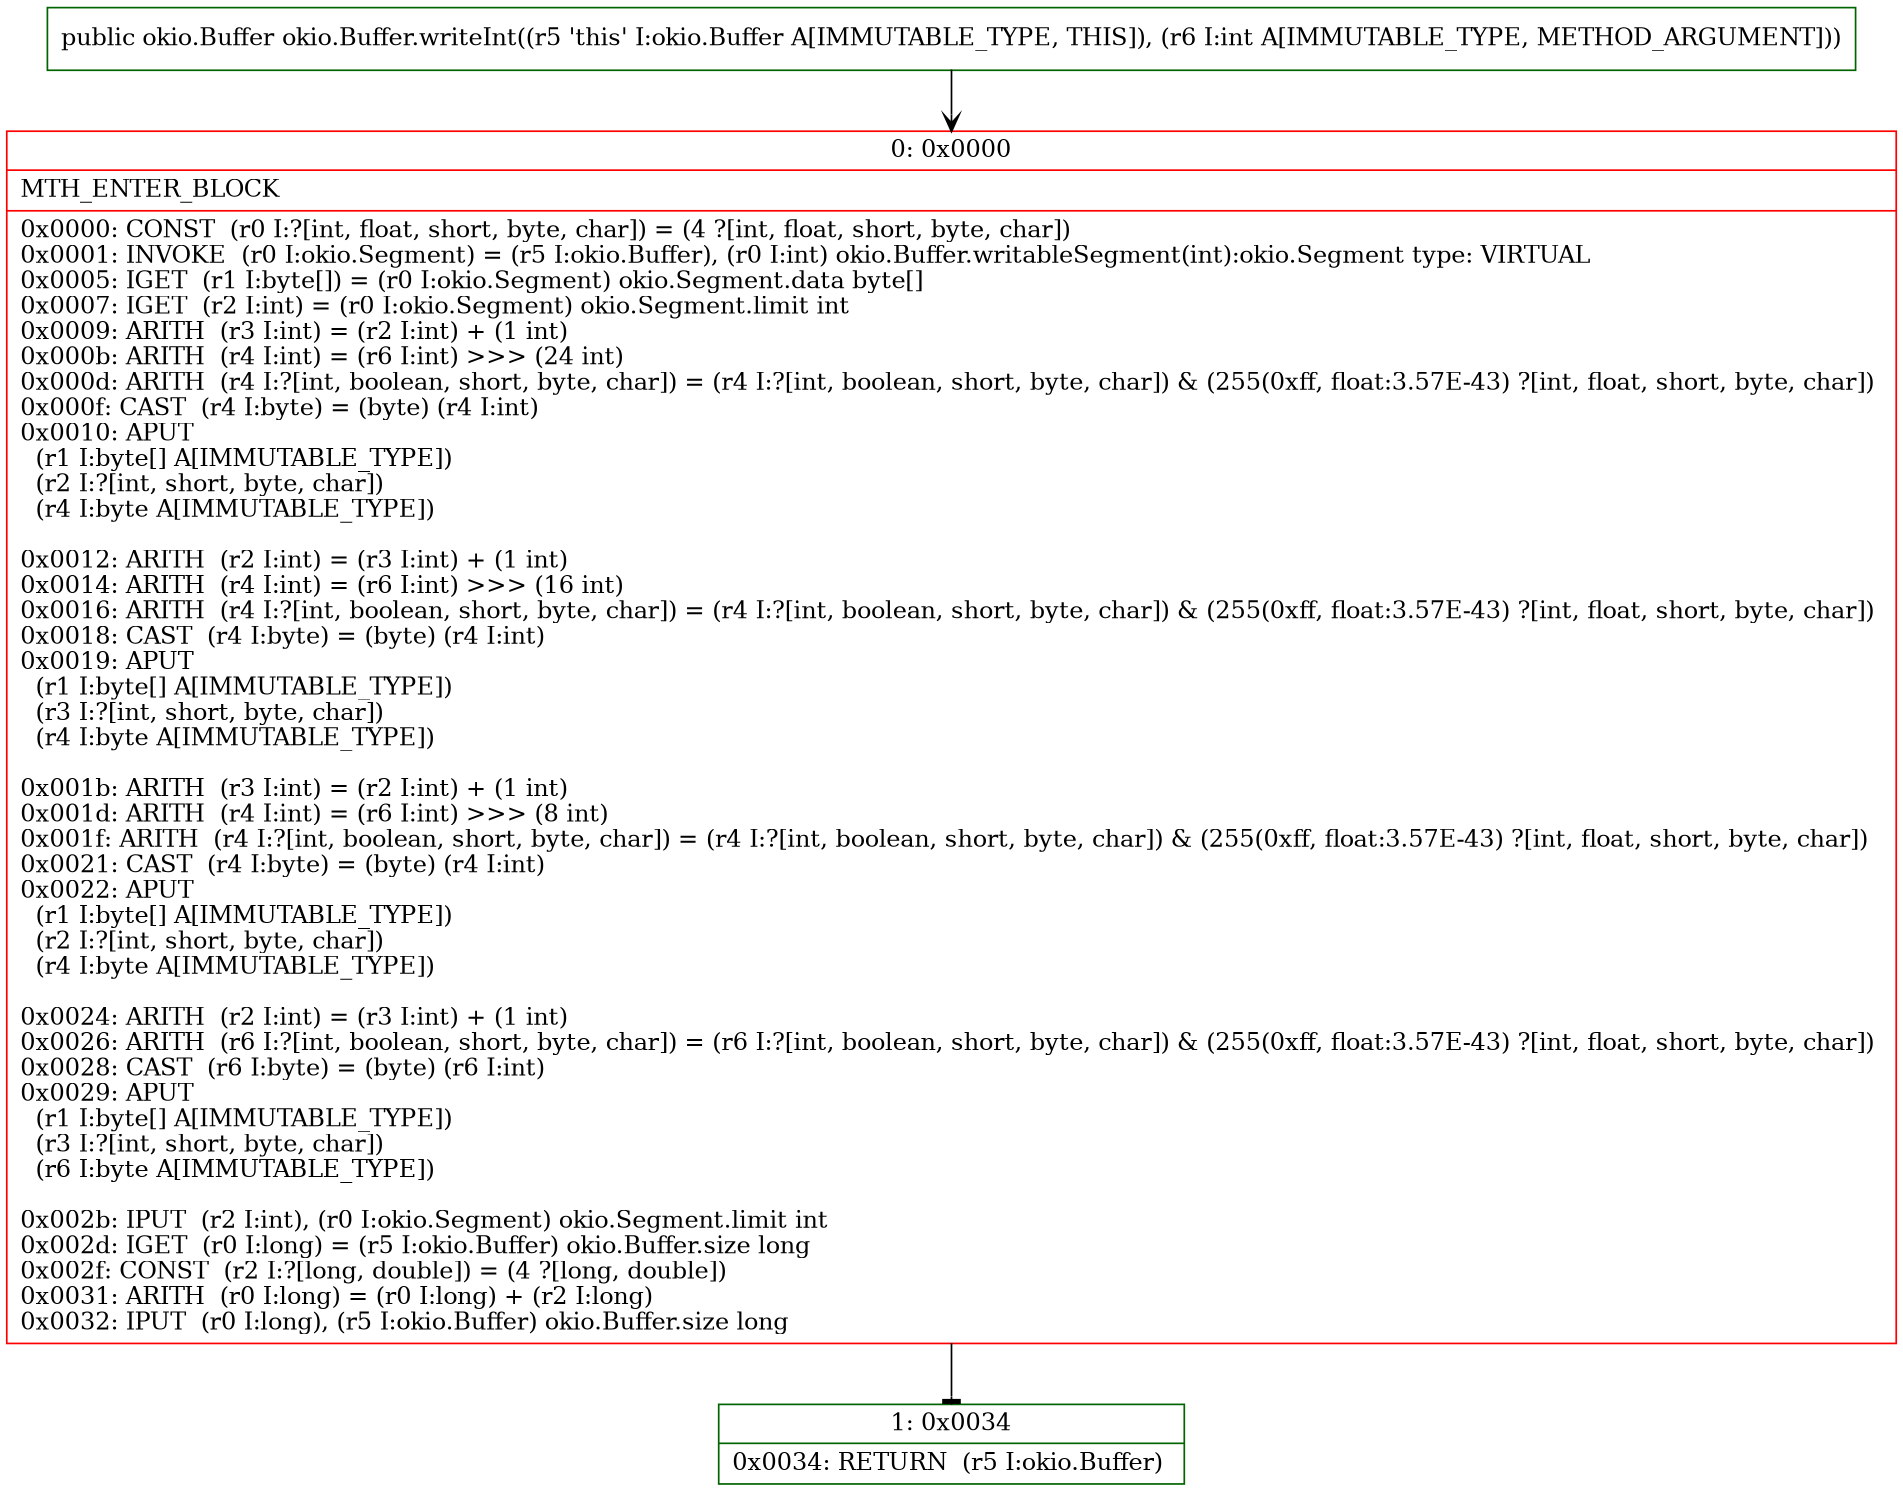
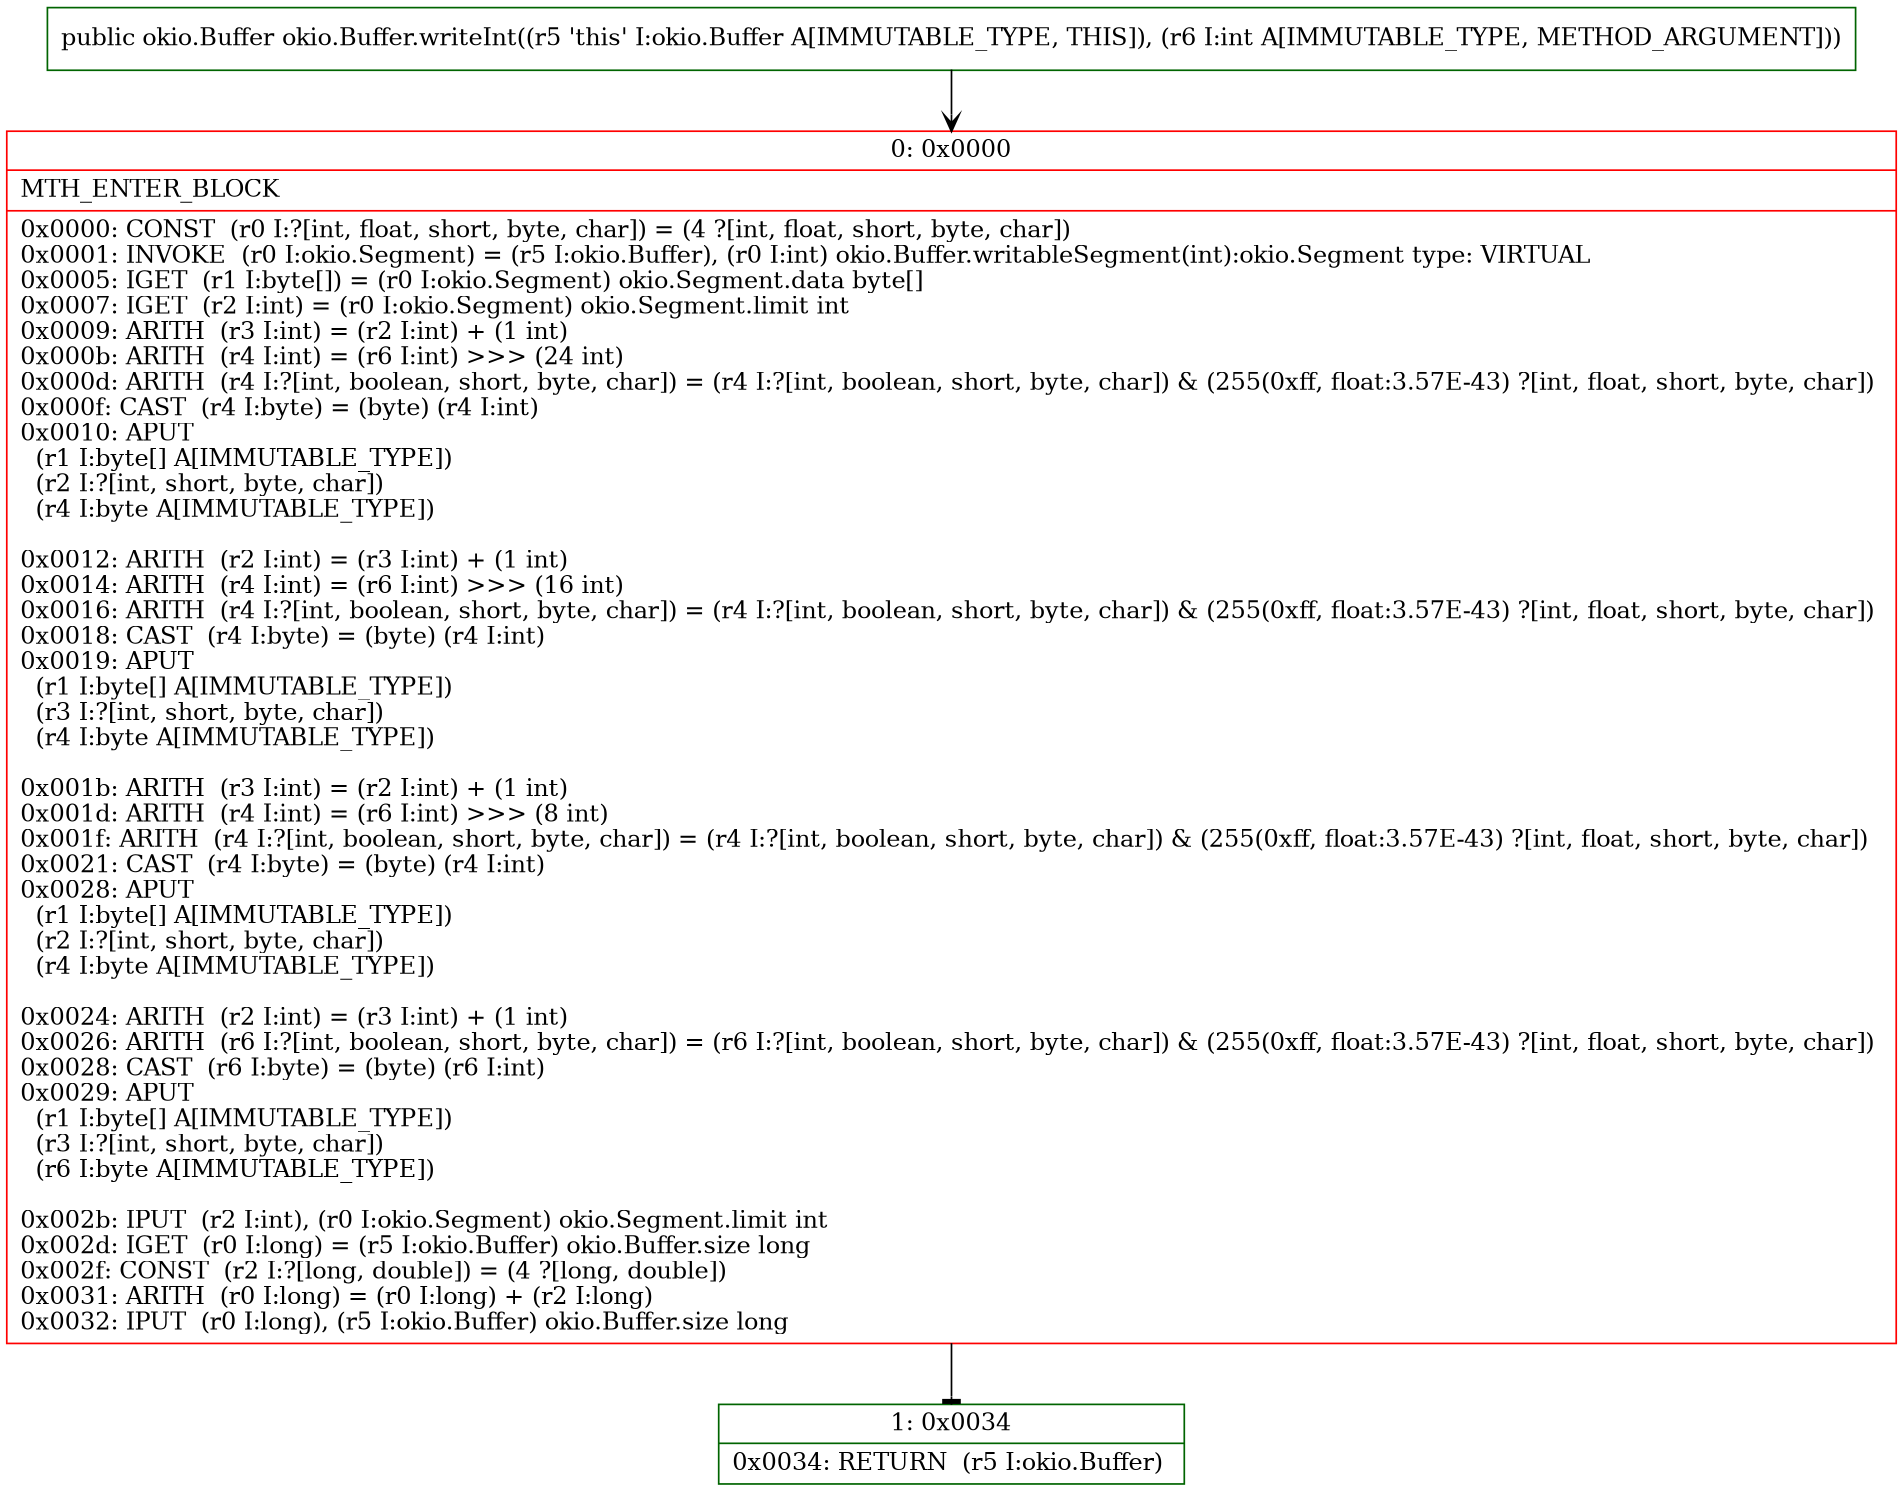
node "0: 0x0000": text "0x0022: APUT" -> "0x0028: APUT"
